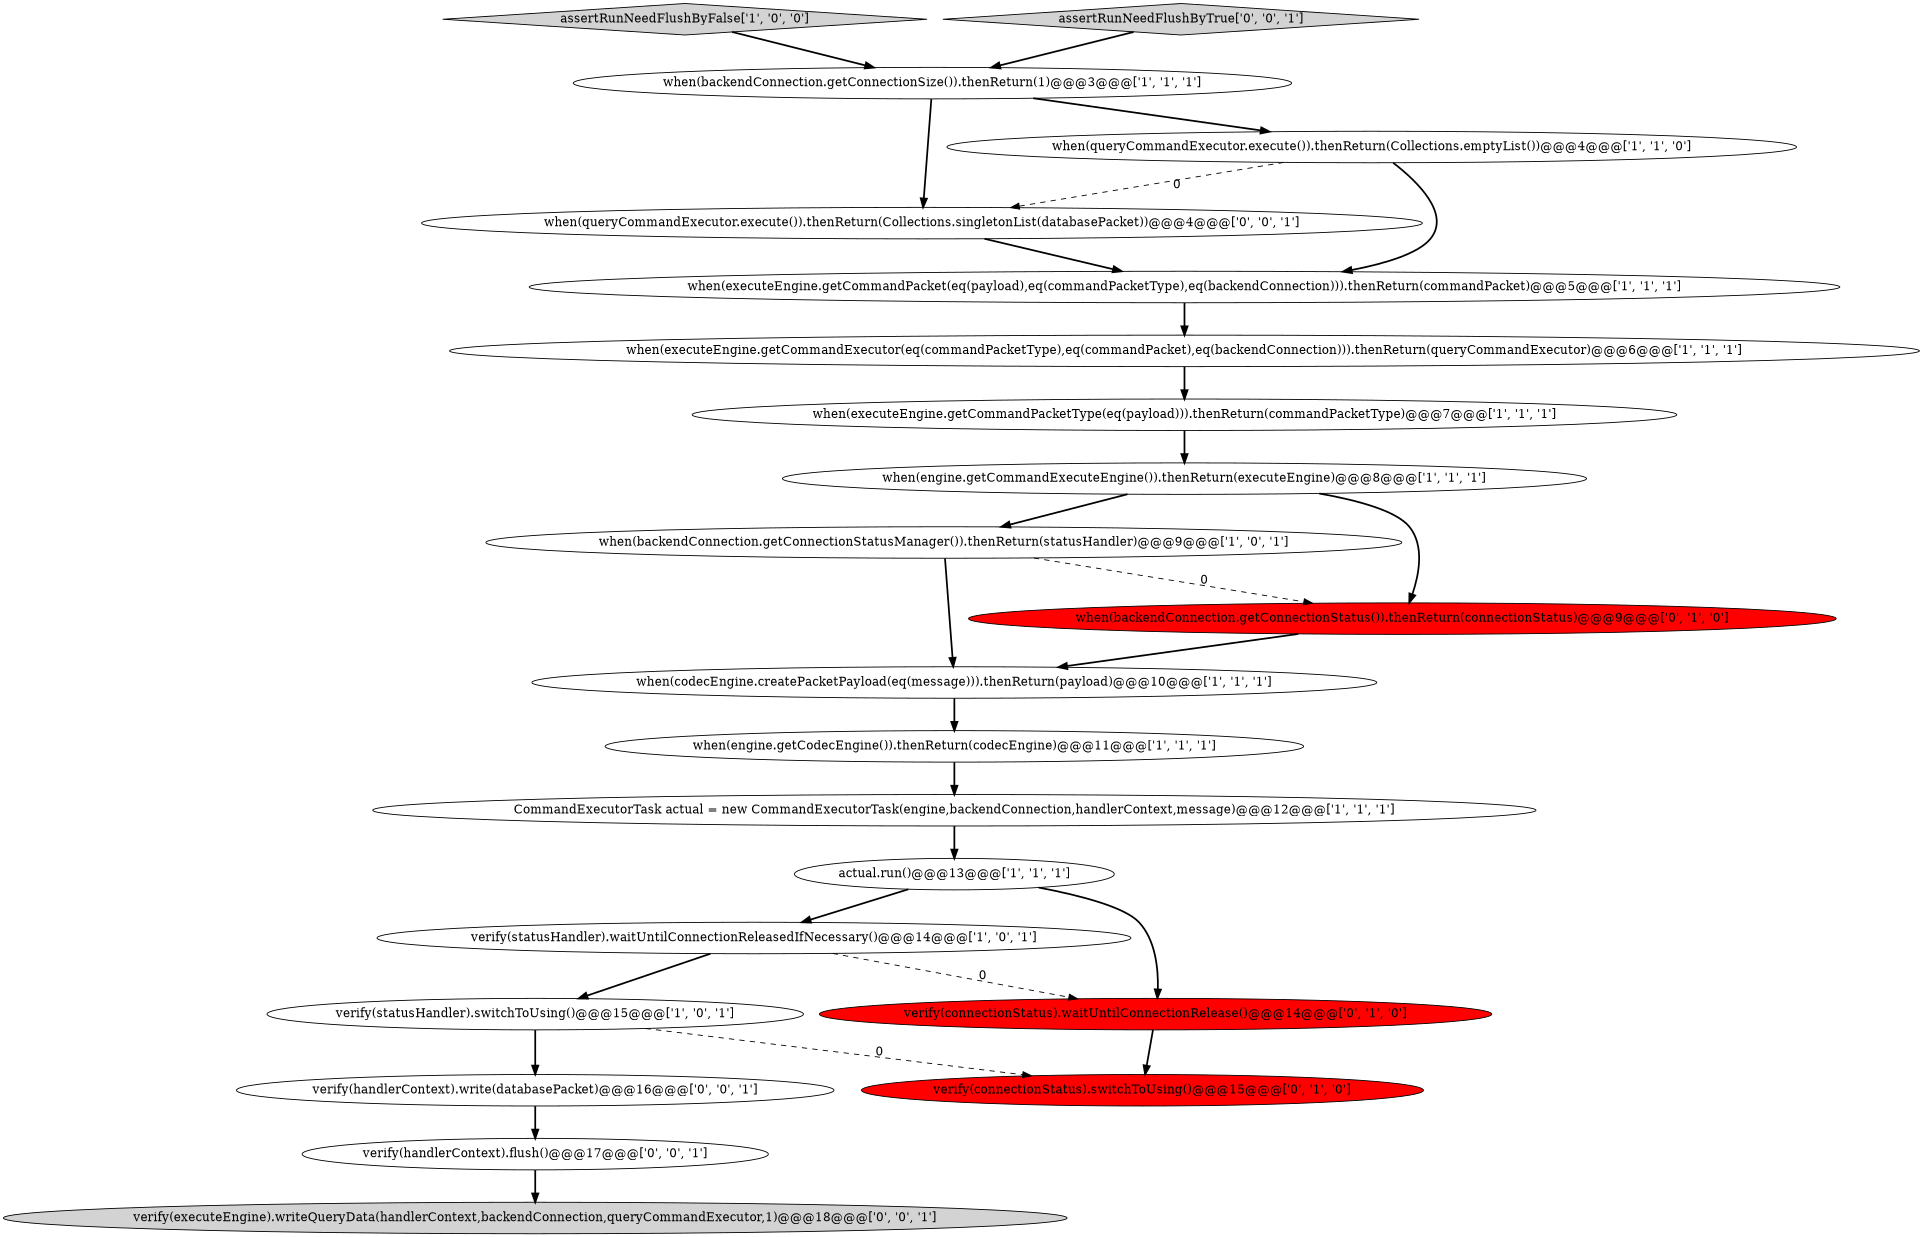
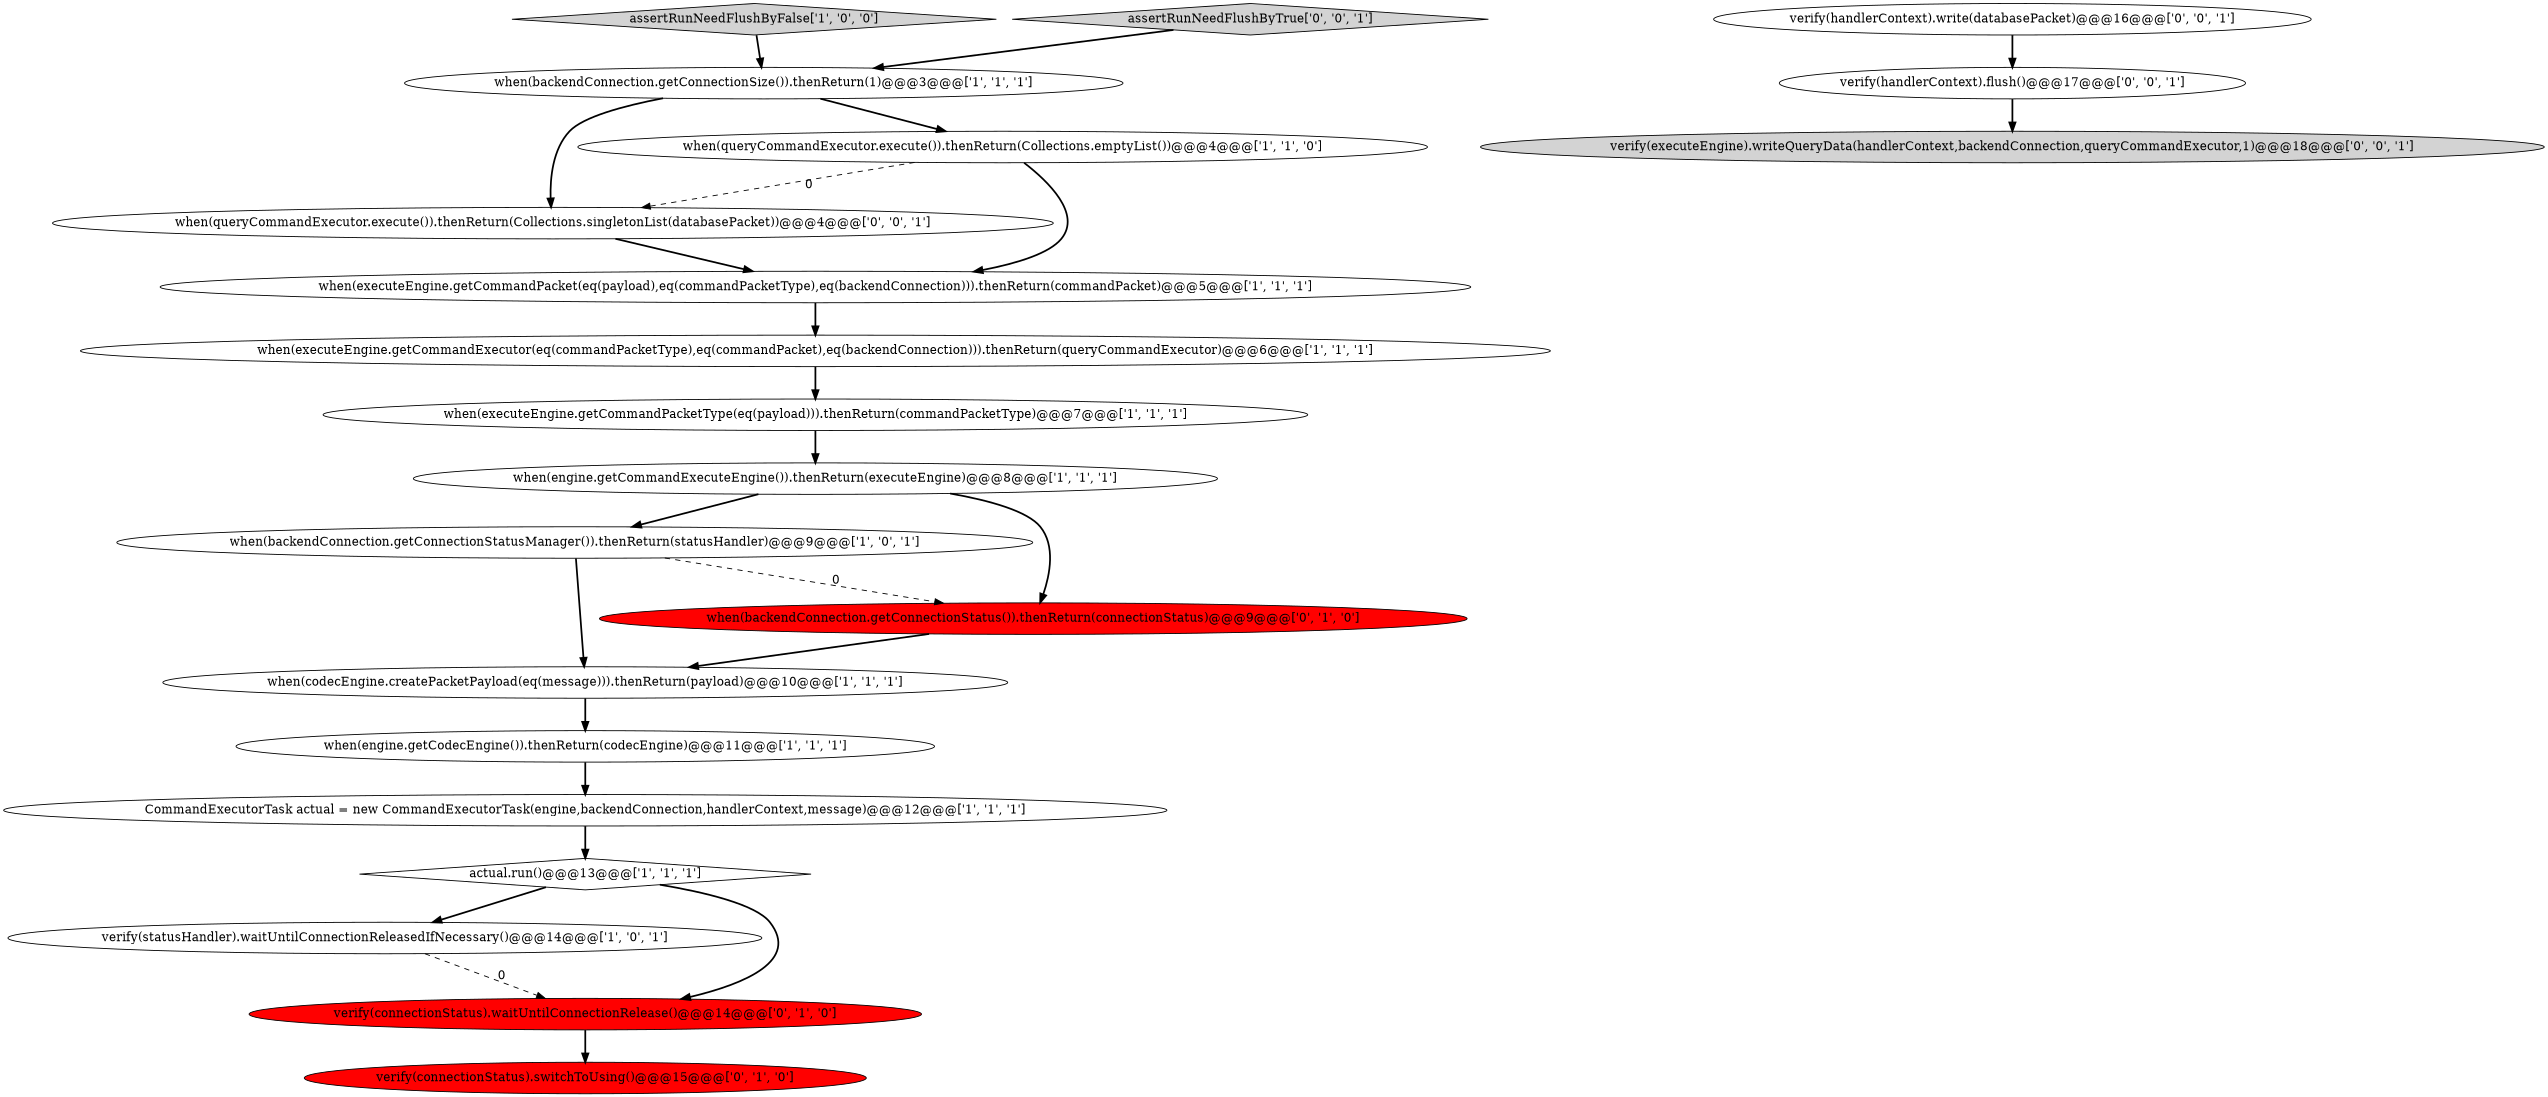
node "actual.run()@@@13@@@['1', '1', '1']": shape ellipse -> diamond
node "verify(statusHandler).switchToUsing()@@@15@@@['1', '0', '1']": removed
